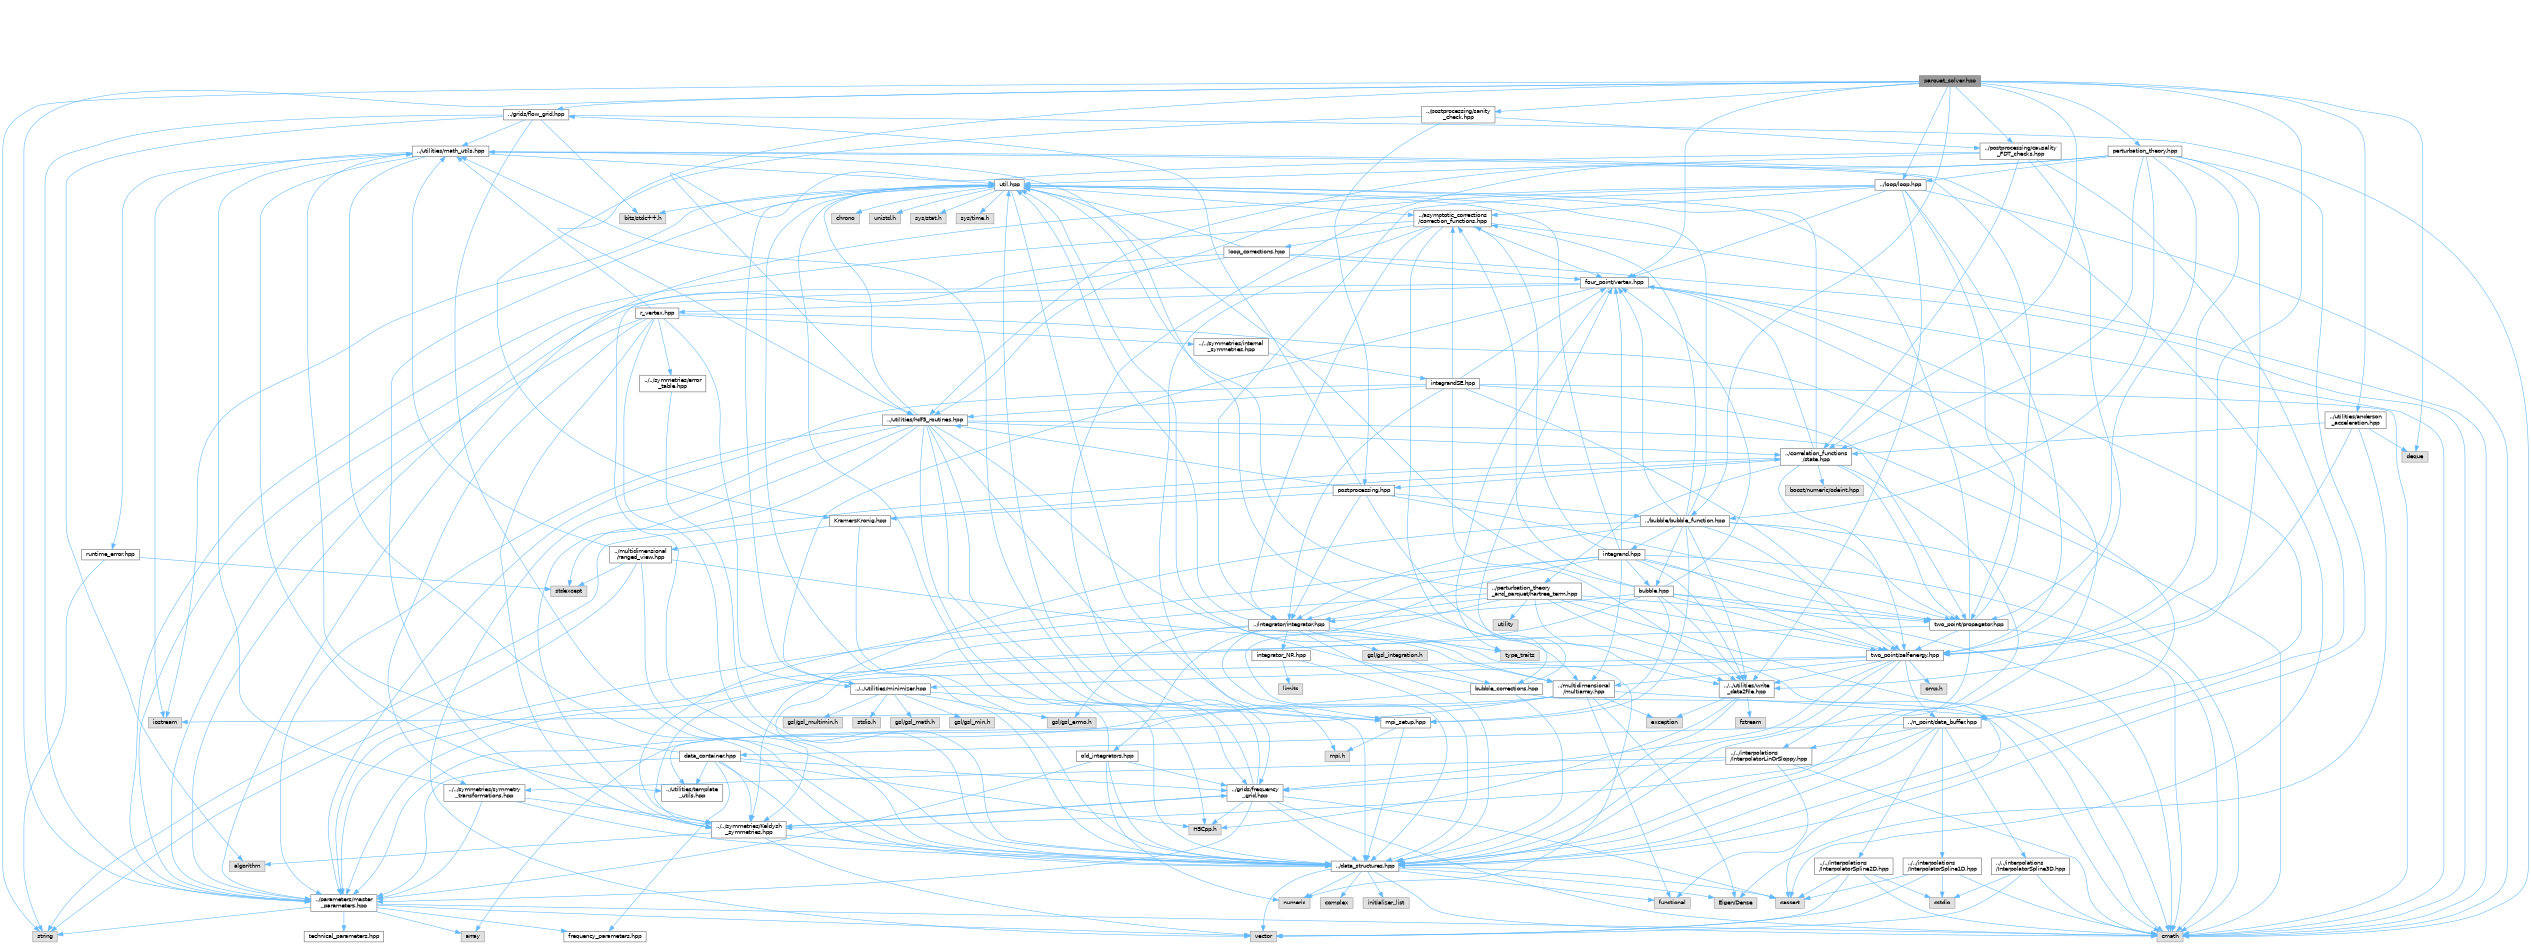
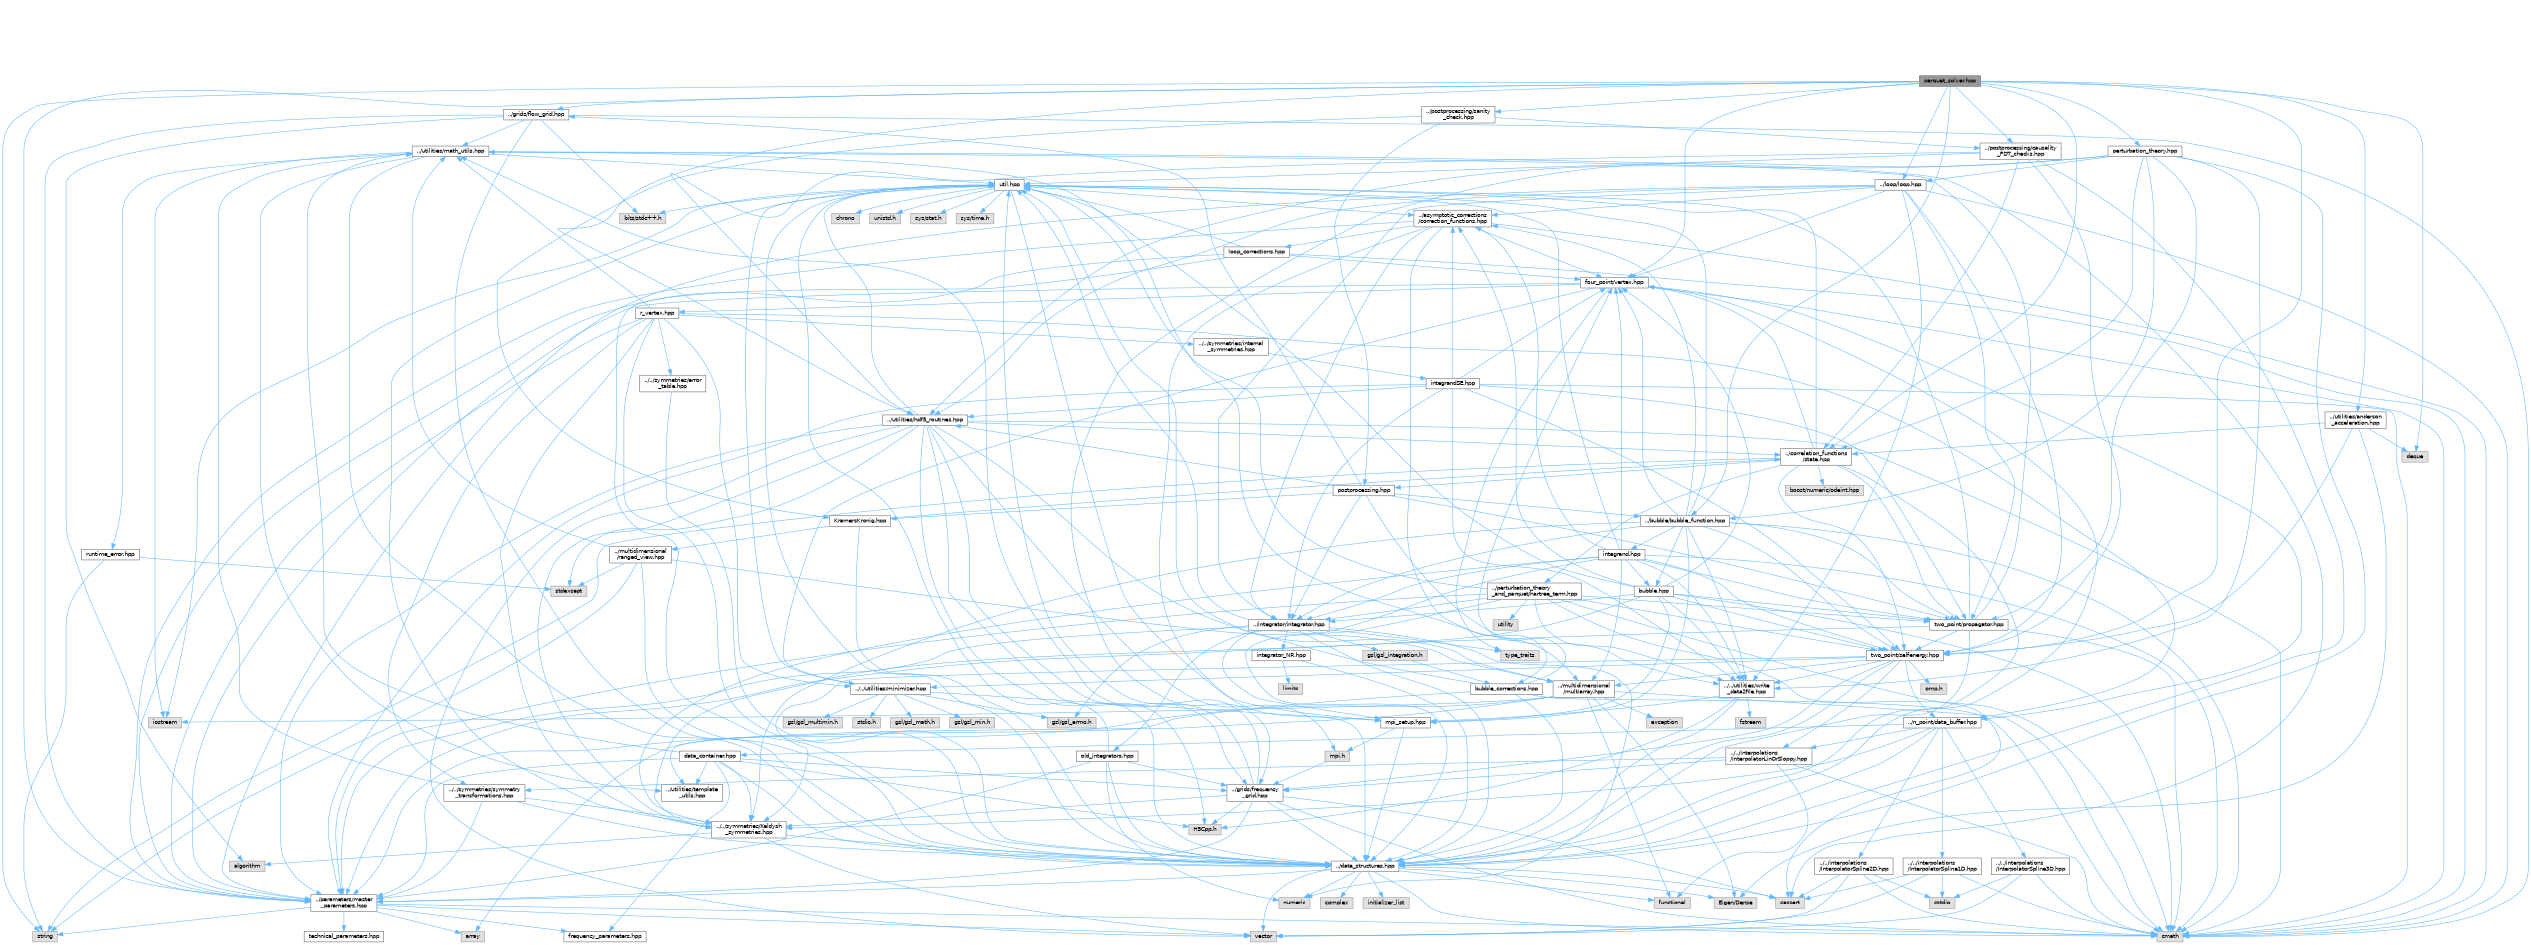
edge "perturbation_theory.hpp" -> "two_point/selfenergy.hpp": removed
edge "../../utilities/write _data2file.hpp" -> "exception": now "../../utilities/write _data2file.hpp" -> "mpi_setup.hpp"
edge "../../symmetries/Keldysh _symmetries.hpp" -> "../grids/frequency _grid.hpp": now "mpi.h" -> "../grids/frequency _grid.hpp"
edge "../data_structures.hpp" -> "../parameters/master _parameters.hpp": added
